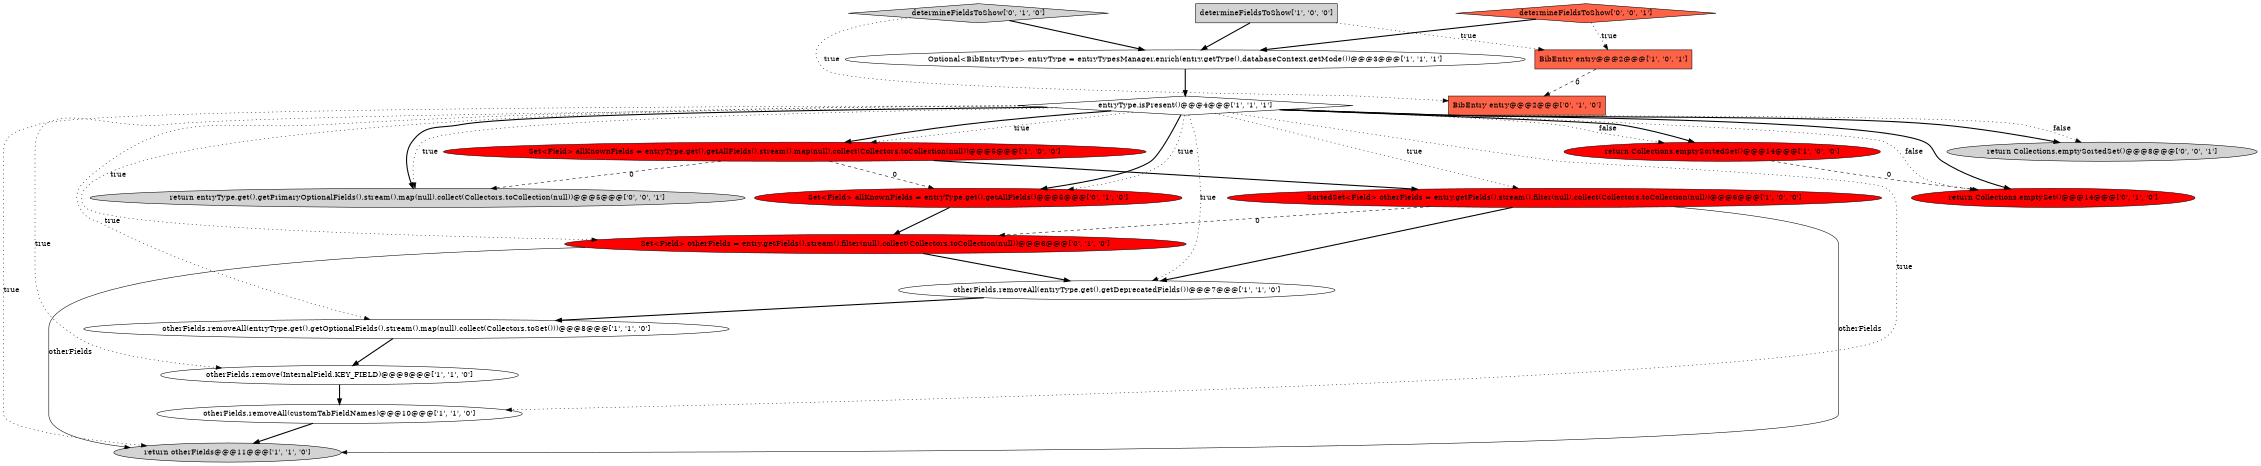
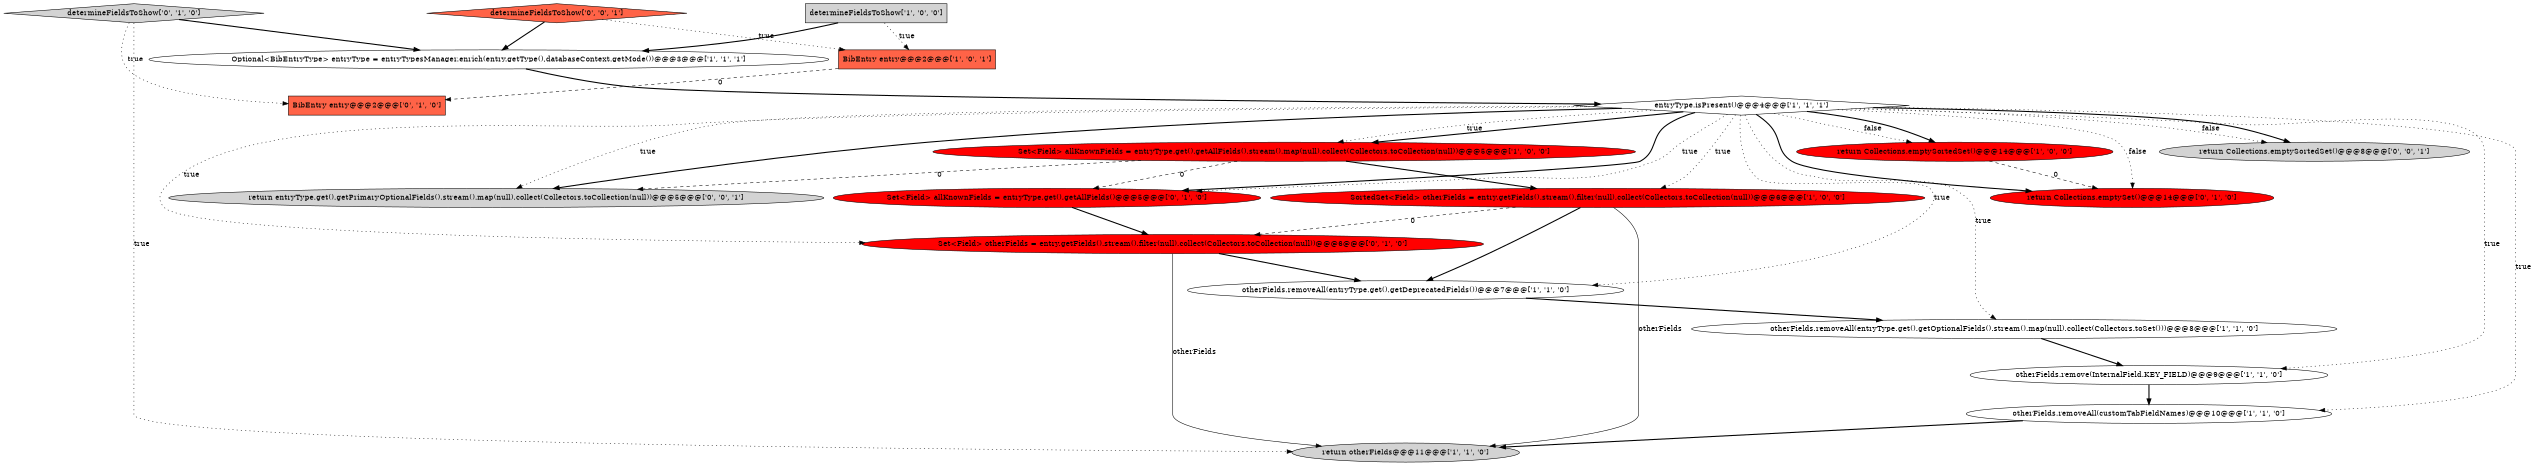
edge "entryType.isPresent()@@@4@@@['1', '1', '1']" -> "return otherFields@@@11@@@['1', '1', '0']": now "determineFieldsToShow['0', '1', '0']" -> "return otherFields@@@11@@@['1', '1', '0']"
